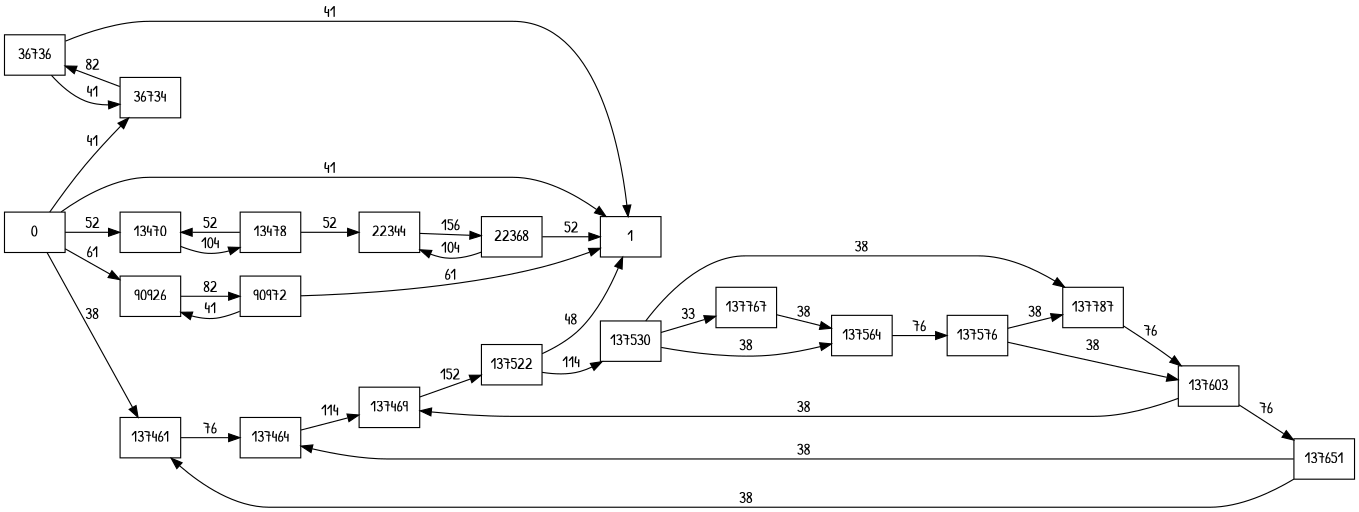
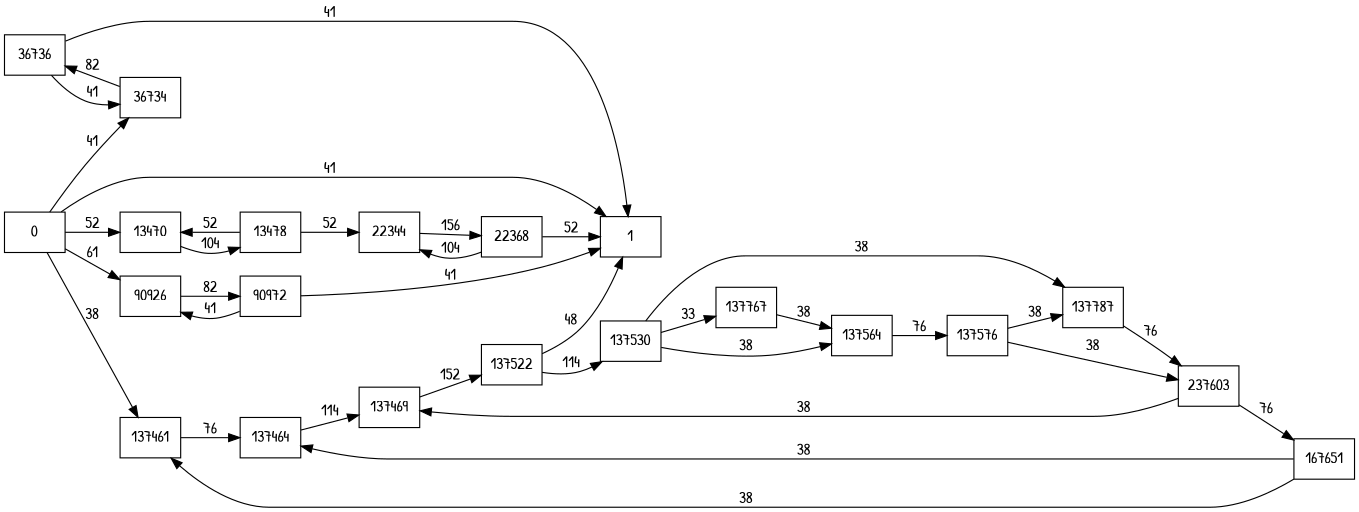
edge "90972" -> "1": label "61" -> "41"
node "137603": label "137603" -> "237603"
node "137651": label "137651" -> "167651"
